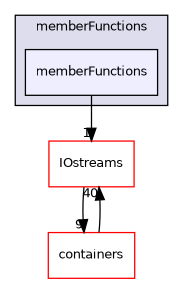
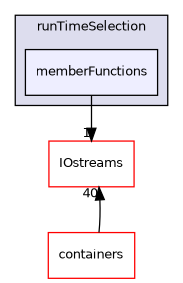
cluster "memberFunctions": label "memberFunctions" -> "runTimeSelection"
edge "IOstreams" -> "containers": removed
